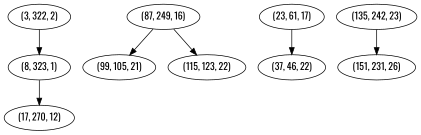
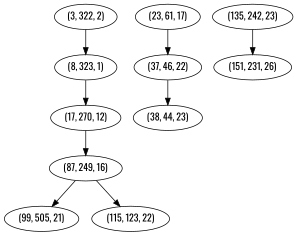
node "(99, 105, 21)": label "(99, 105, 21)" -> "(99, 505, 21)"
node "(38, 44, 23)": added
edge "(17, 270, 12)" -> "(87, 249, 16)": added
